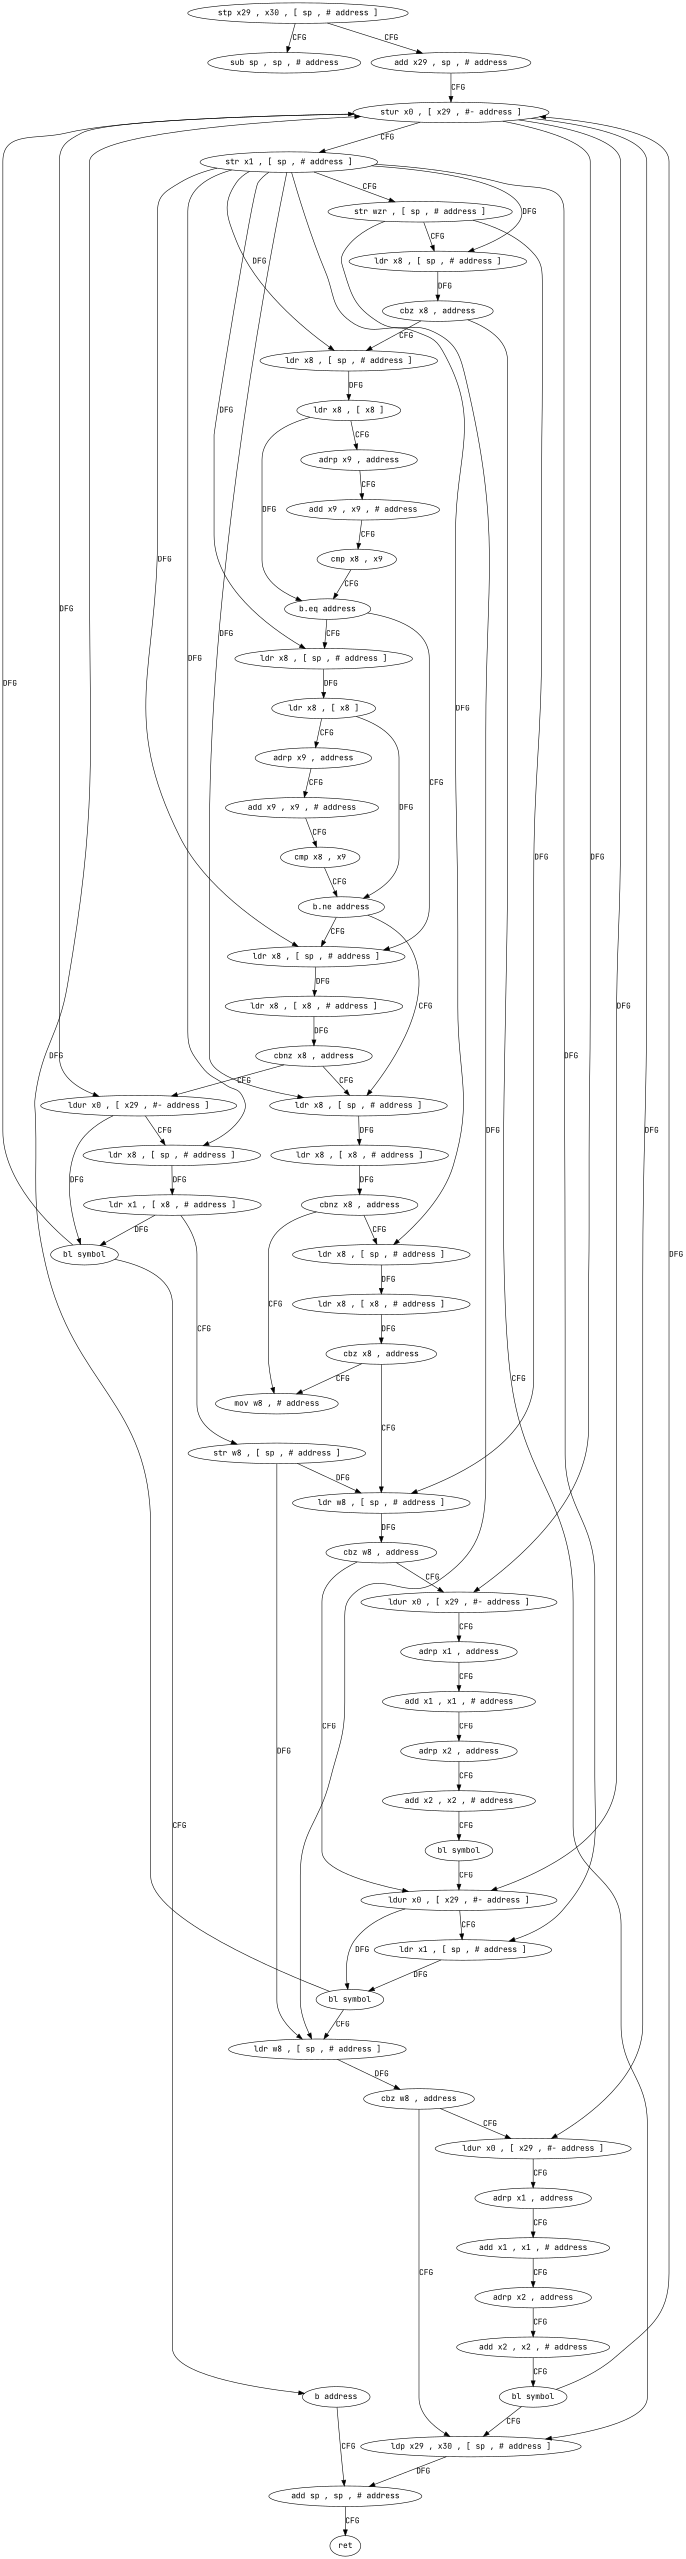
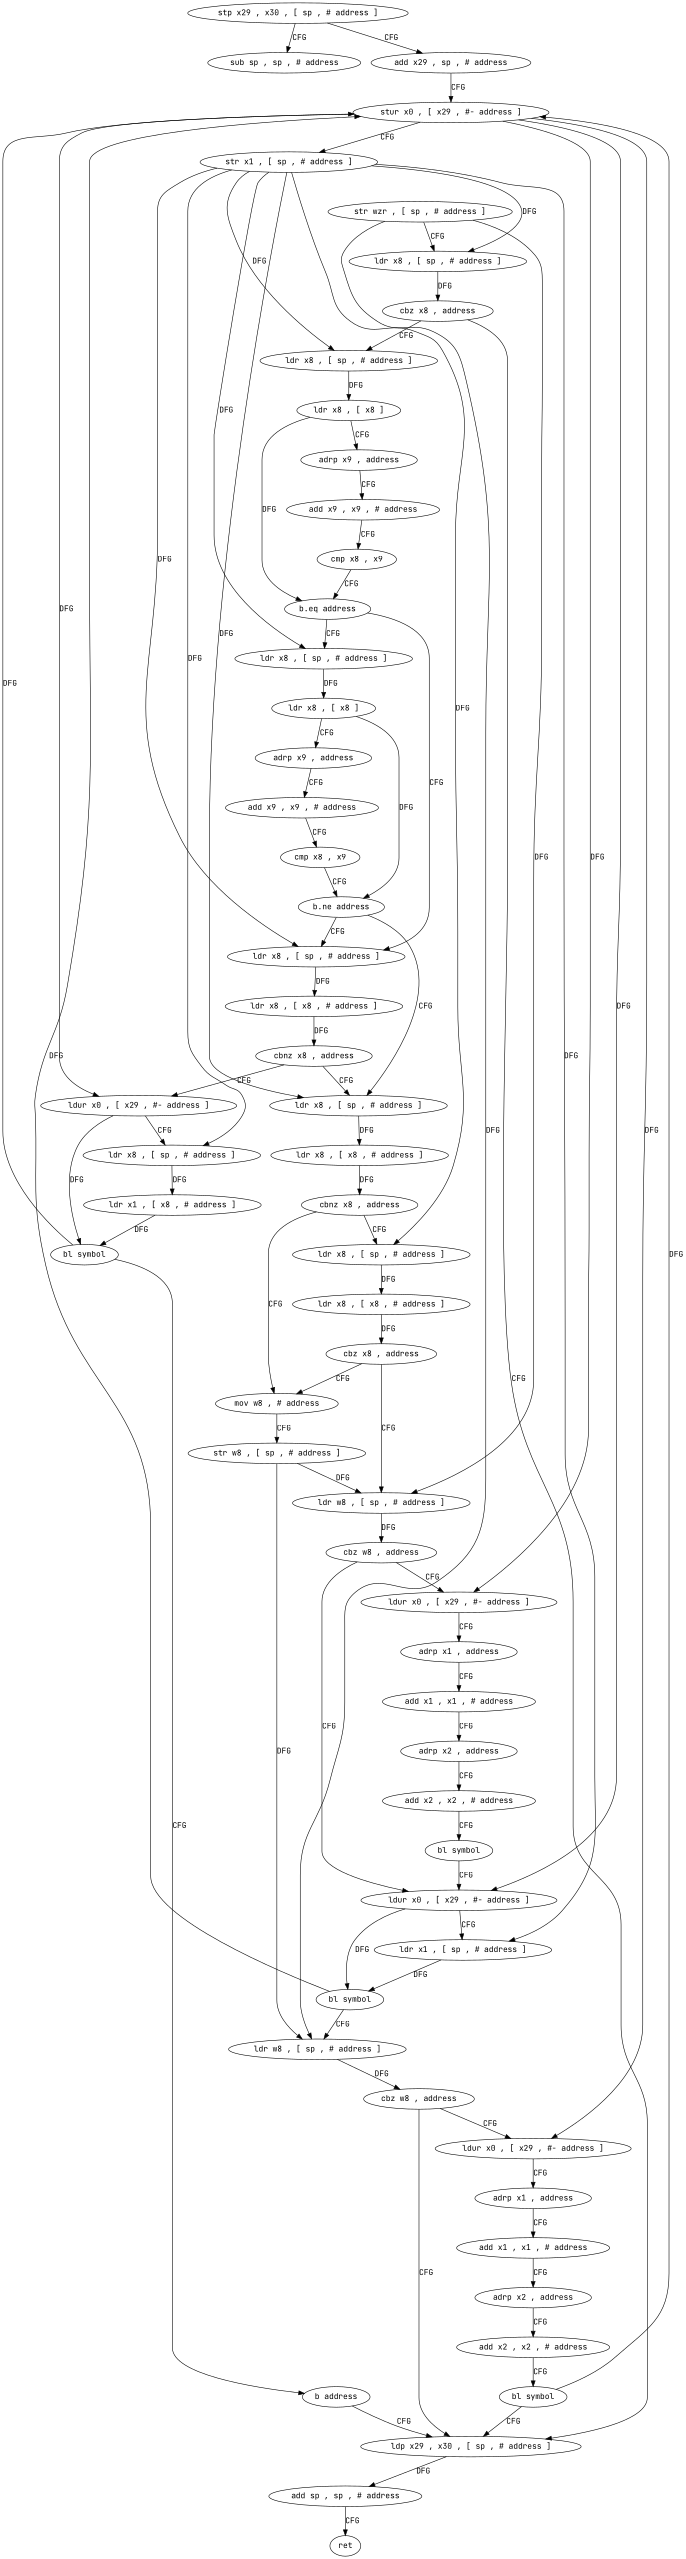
edge "str x1 , [ sp , # address ]" -> "str wzr , [ sp , # address ]": removed, label "CFG"
edge "ldr x1 , [ x8 , # address ]" -> "str w8 , [ sp , # address ]": now "mov w8 , # address" -> "str w8 , [ sp , # address ]"
edge "b address" -> "add sp , sp , # address": now "b address" -> "ldp x29 , x30 , [ sp , # address ]"
